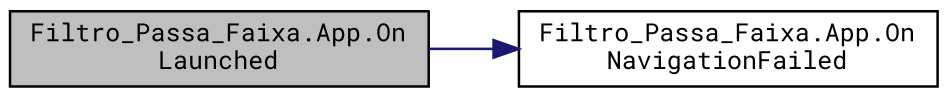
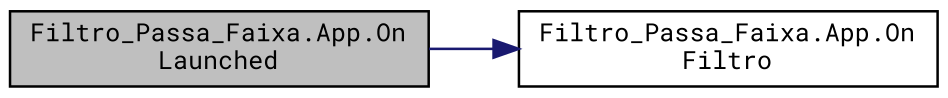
node "Filtro_Passa_Faixa.App.On NavigationFailed": label "Filtro_Passa_Faixa.App.On NavigationFailed" -> "Filtro_Passa_Faixa.App.On Filtro"
